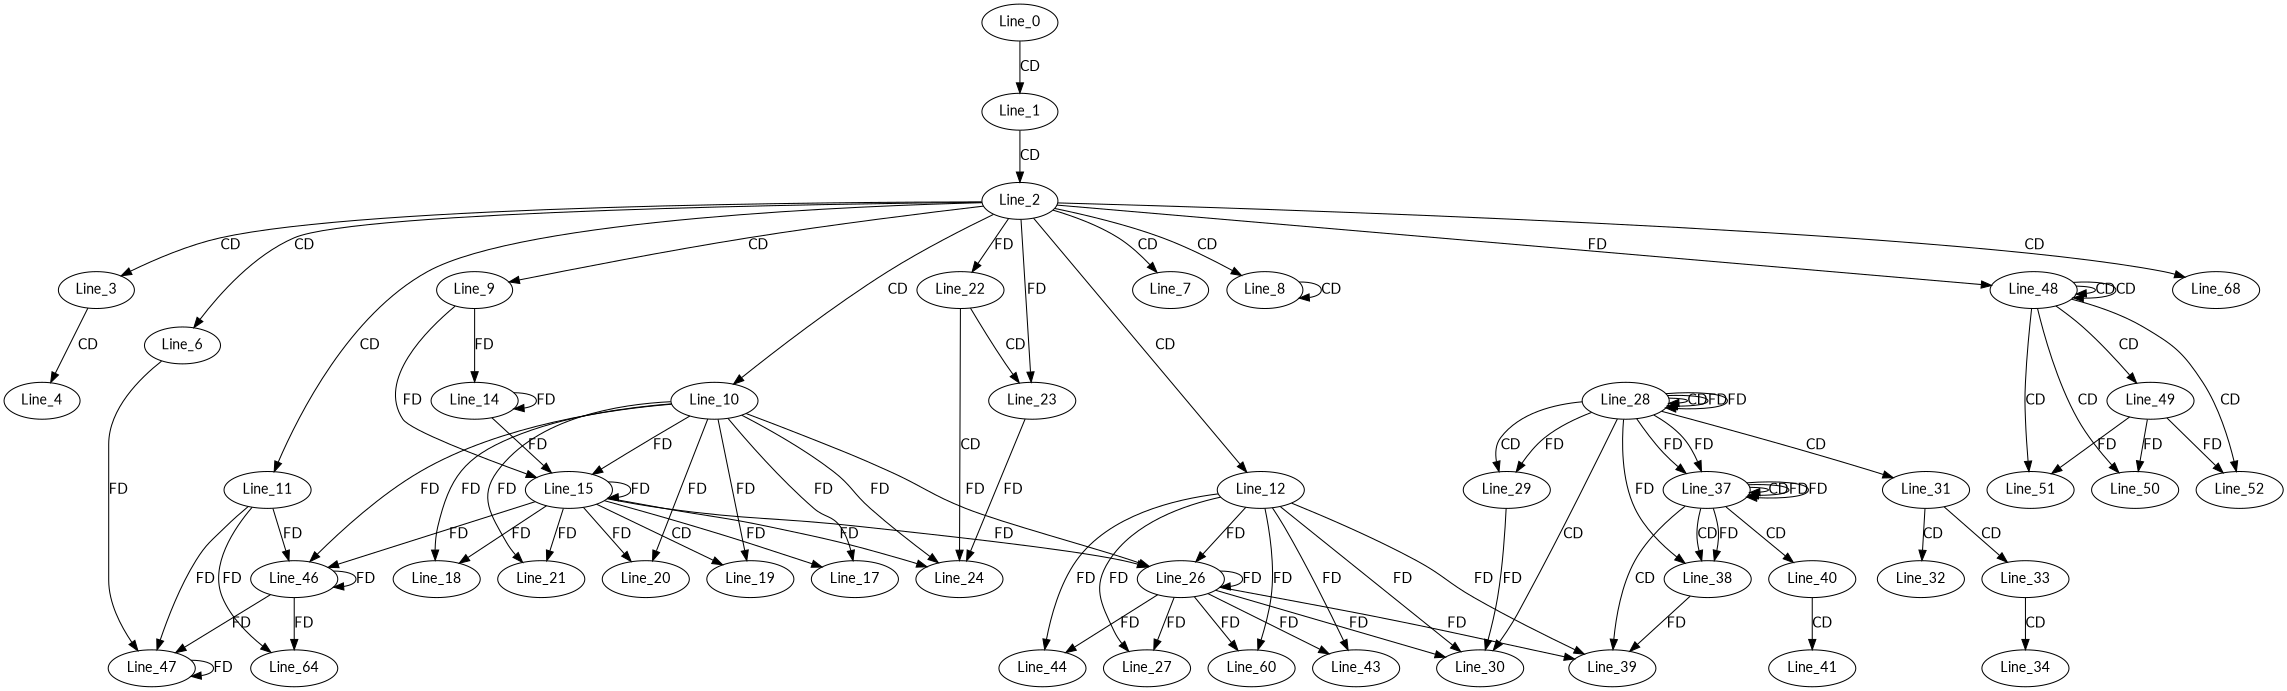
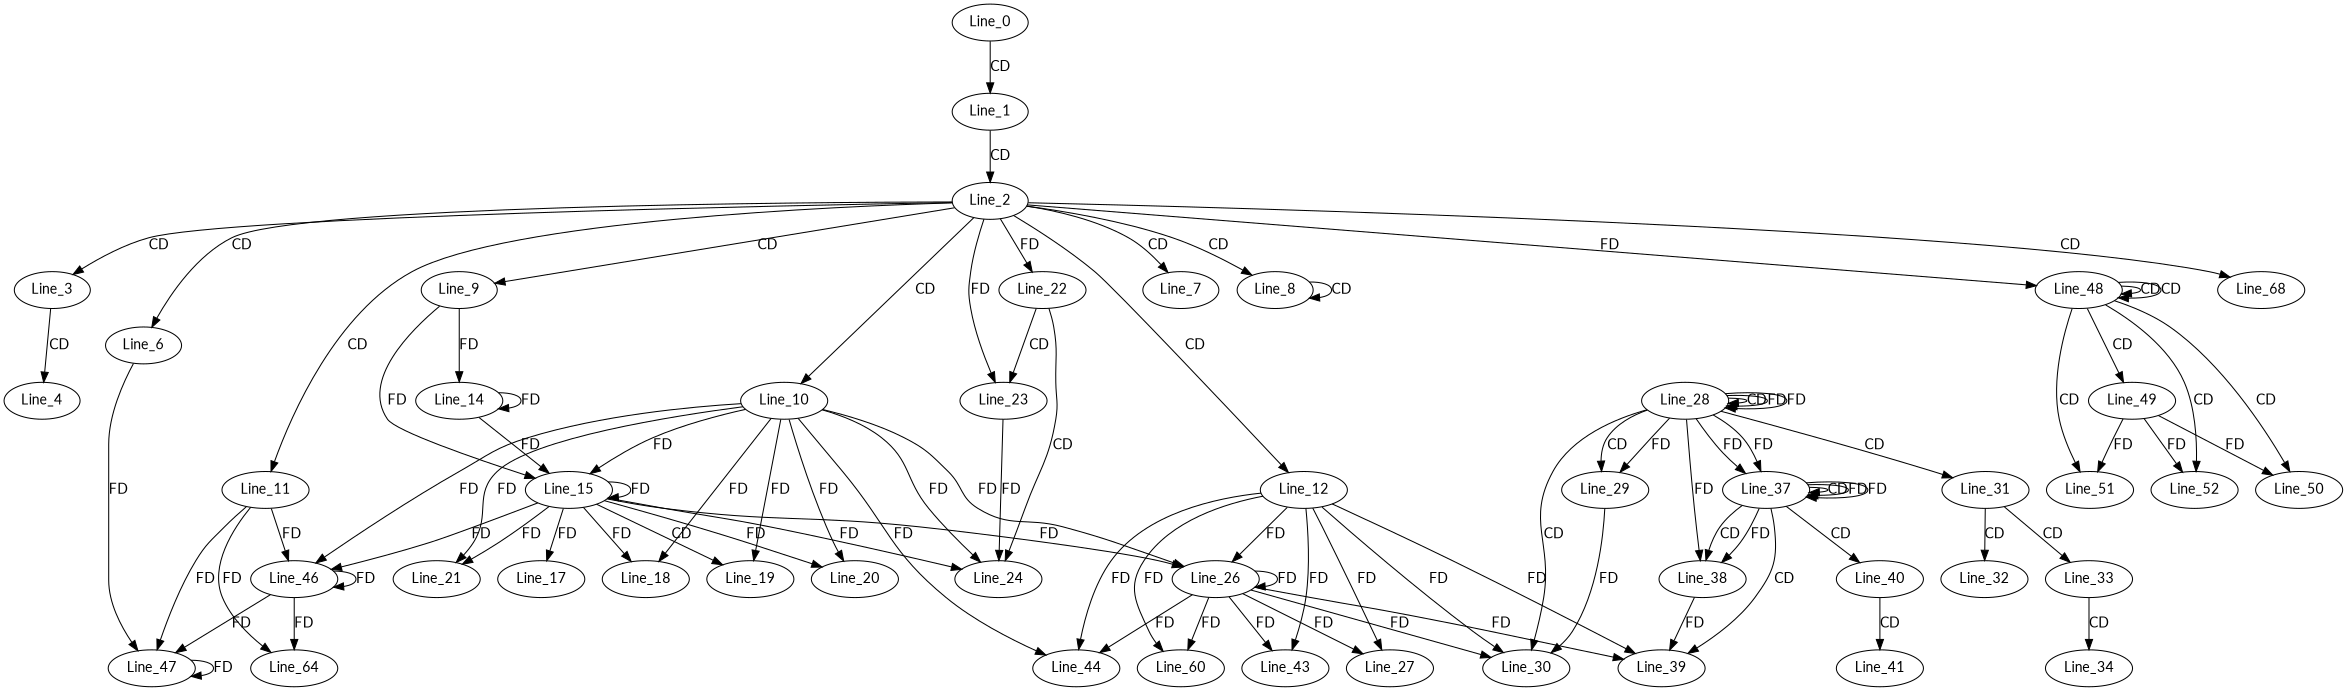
edge "Line_10" -> "Line_17": now "Line_10" -> "Line_44"
